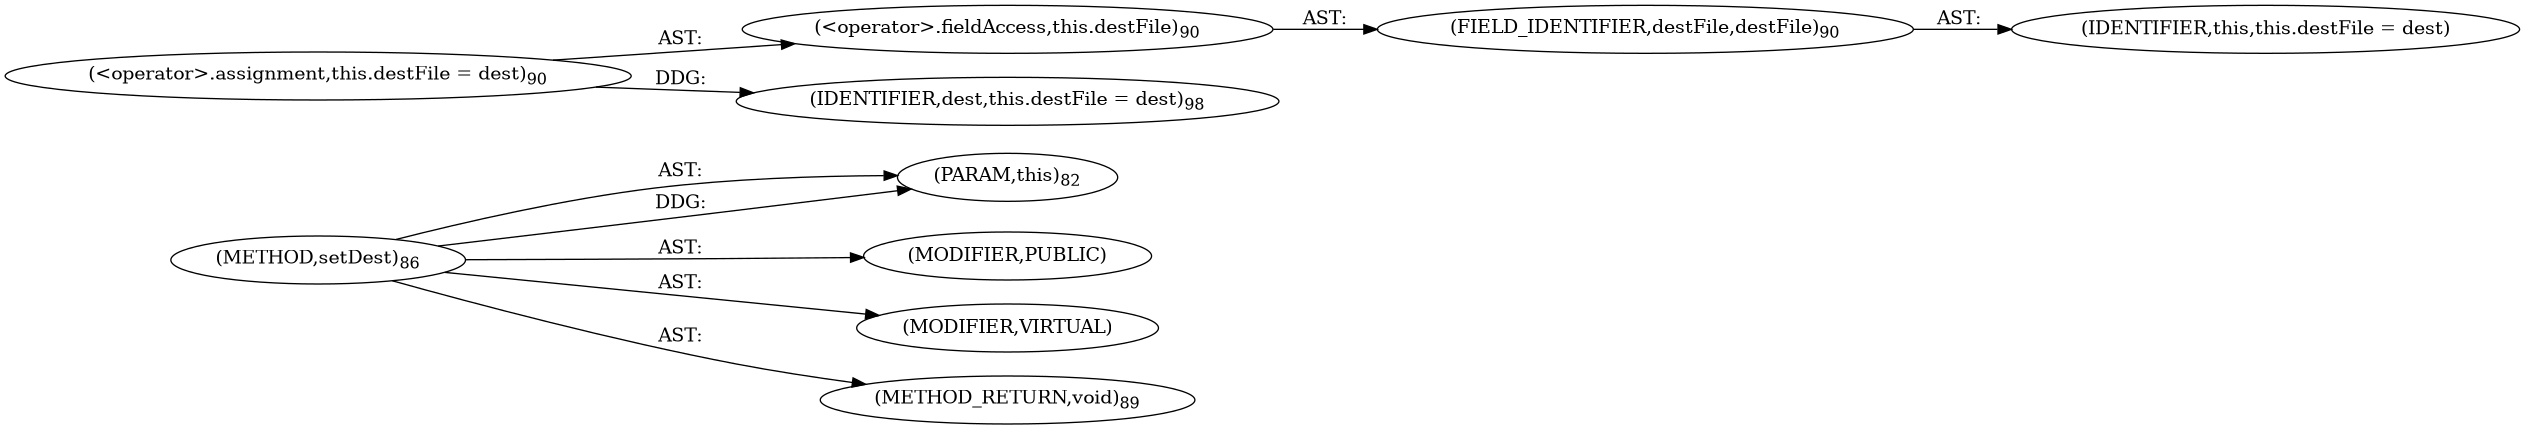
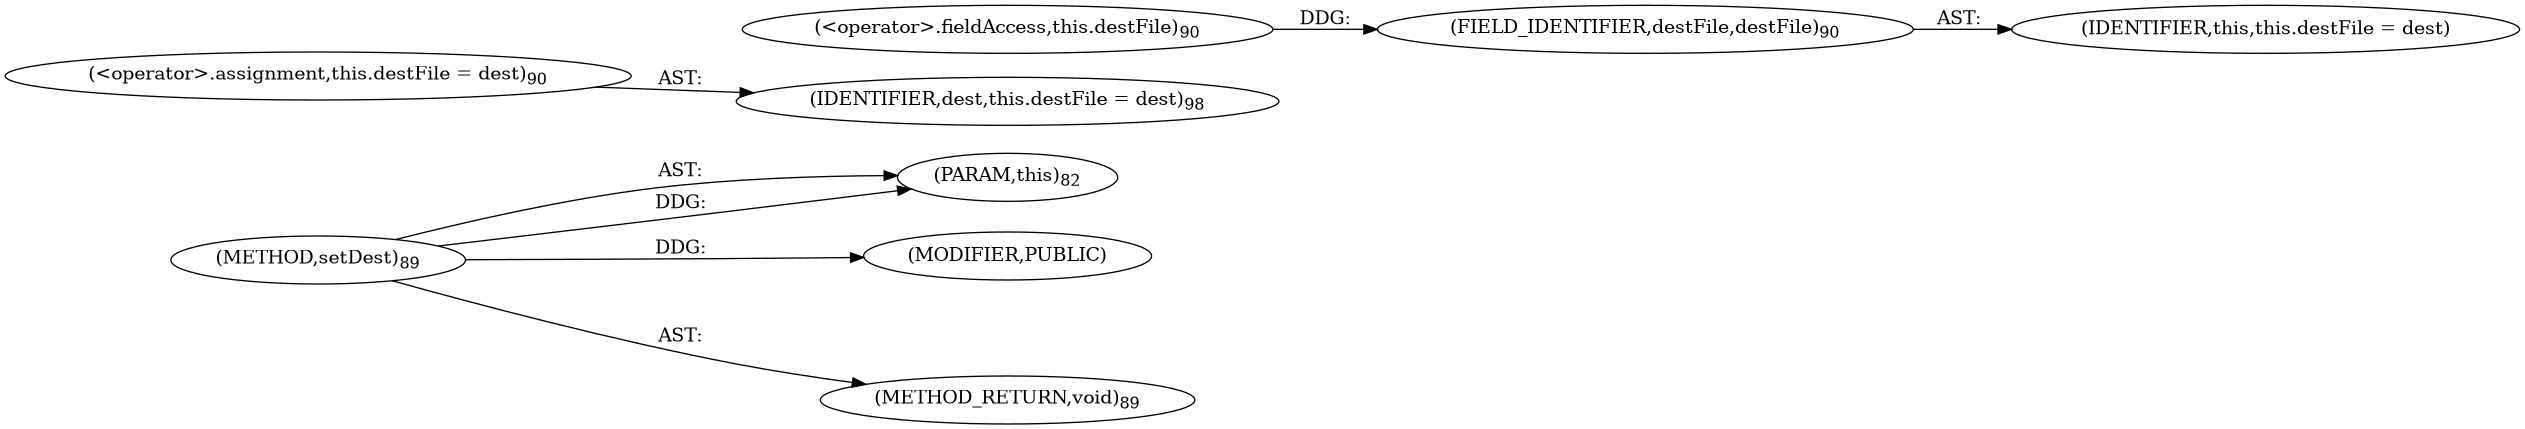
edge "(<operator>.fieldAccess,this.destFile)" -> "(FIELD_IDENTIFIER,destFile,destFile)": label "AST: " -> "DDG: "
edge "(<operator>.assignment,this.destFile = dest)" -> "(<operator>.fieldAccess,this.destFile)": removed, label "AST:"
edge "(<operator>.assignment,this.destFile = dest)" -> "(IDENTIFIER,dest,this.destFile = dest)": label "DDG: " -> "AST: "
edge "(METHOD,setDest)" -> "(MODIFIER,PUBLIC)": label "AST: " -> "DDG: "
node "(METHOD,setDest)": text "86" -> "89"
node "(MODIFIER,VIRTUAL)": removed
